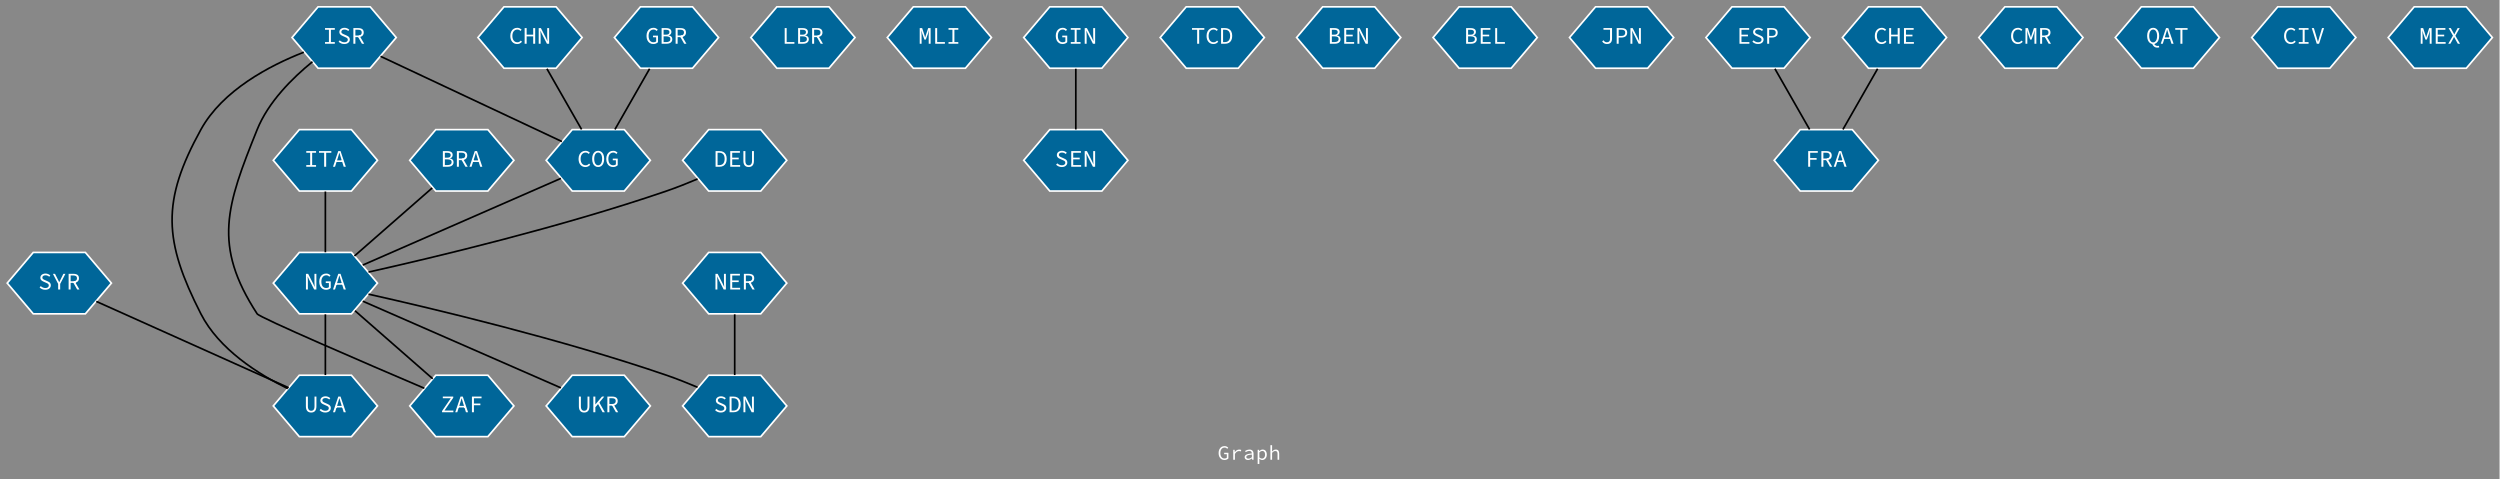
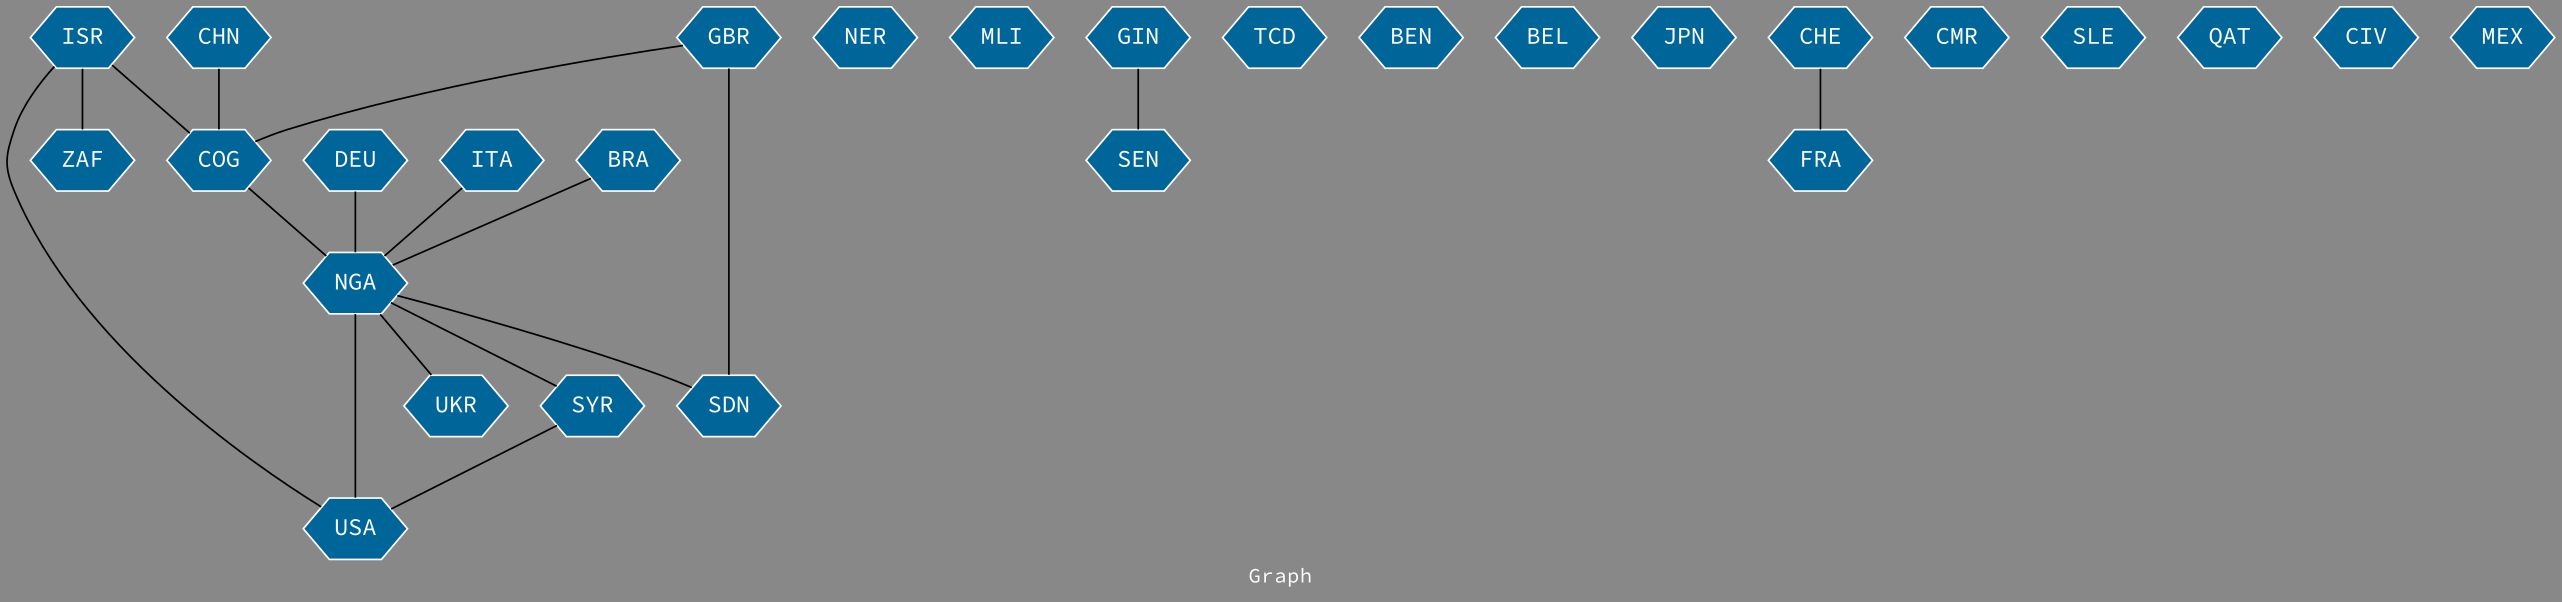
node "LBR": removed
node "ESP": removed
node "SLE": added
edge "NGA" -- "ZAF": now "NGA" -- "SYR"
edge "NER" -- "SDN": now "GBR" -- "SDN"
